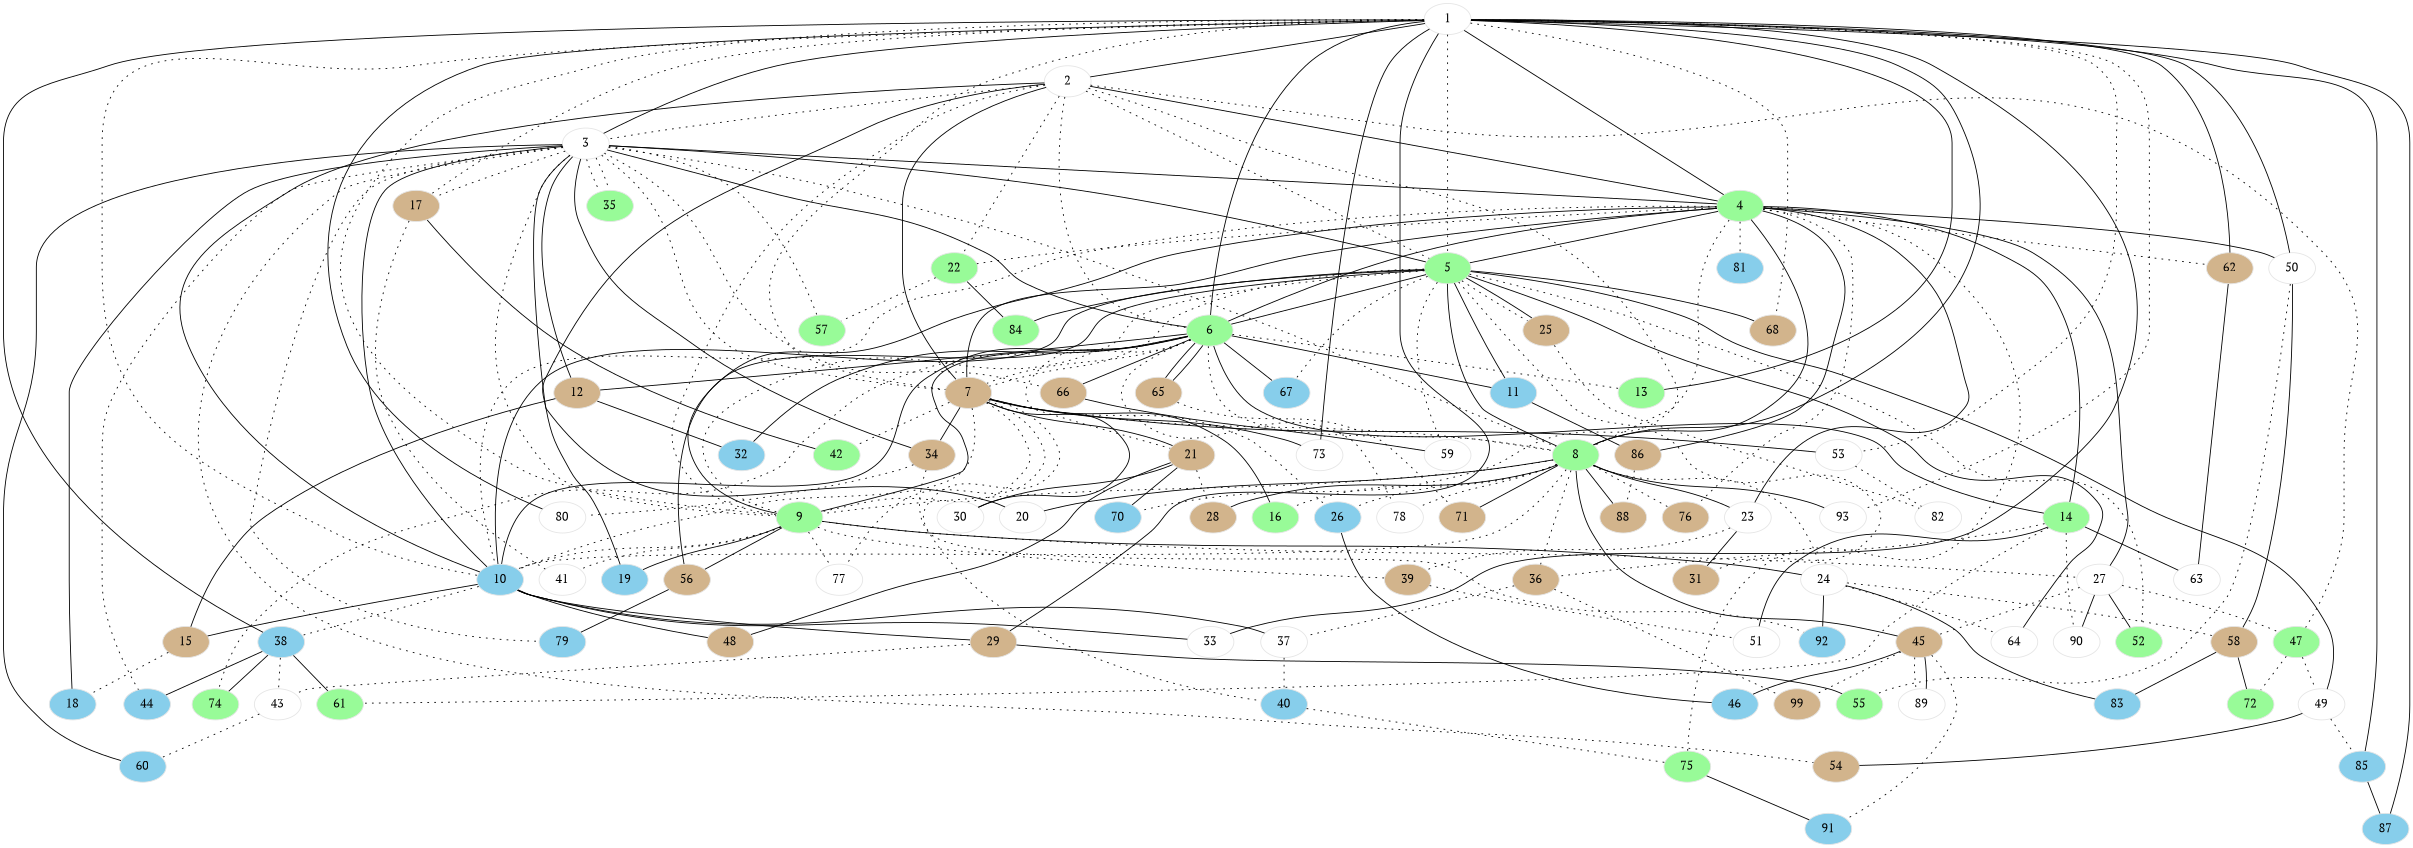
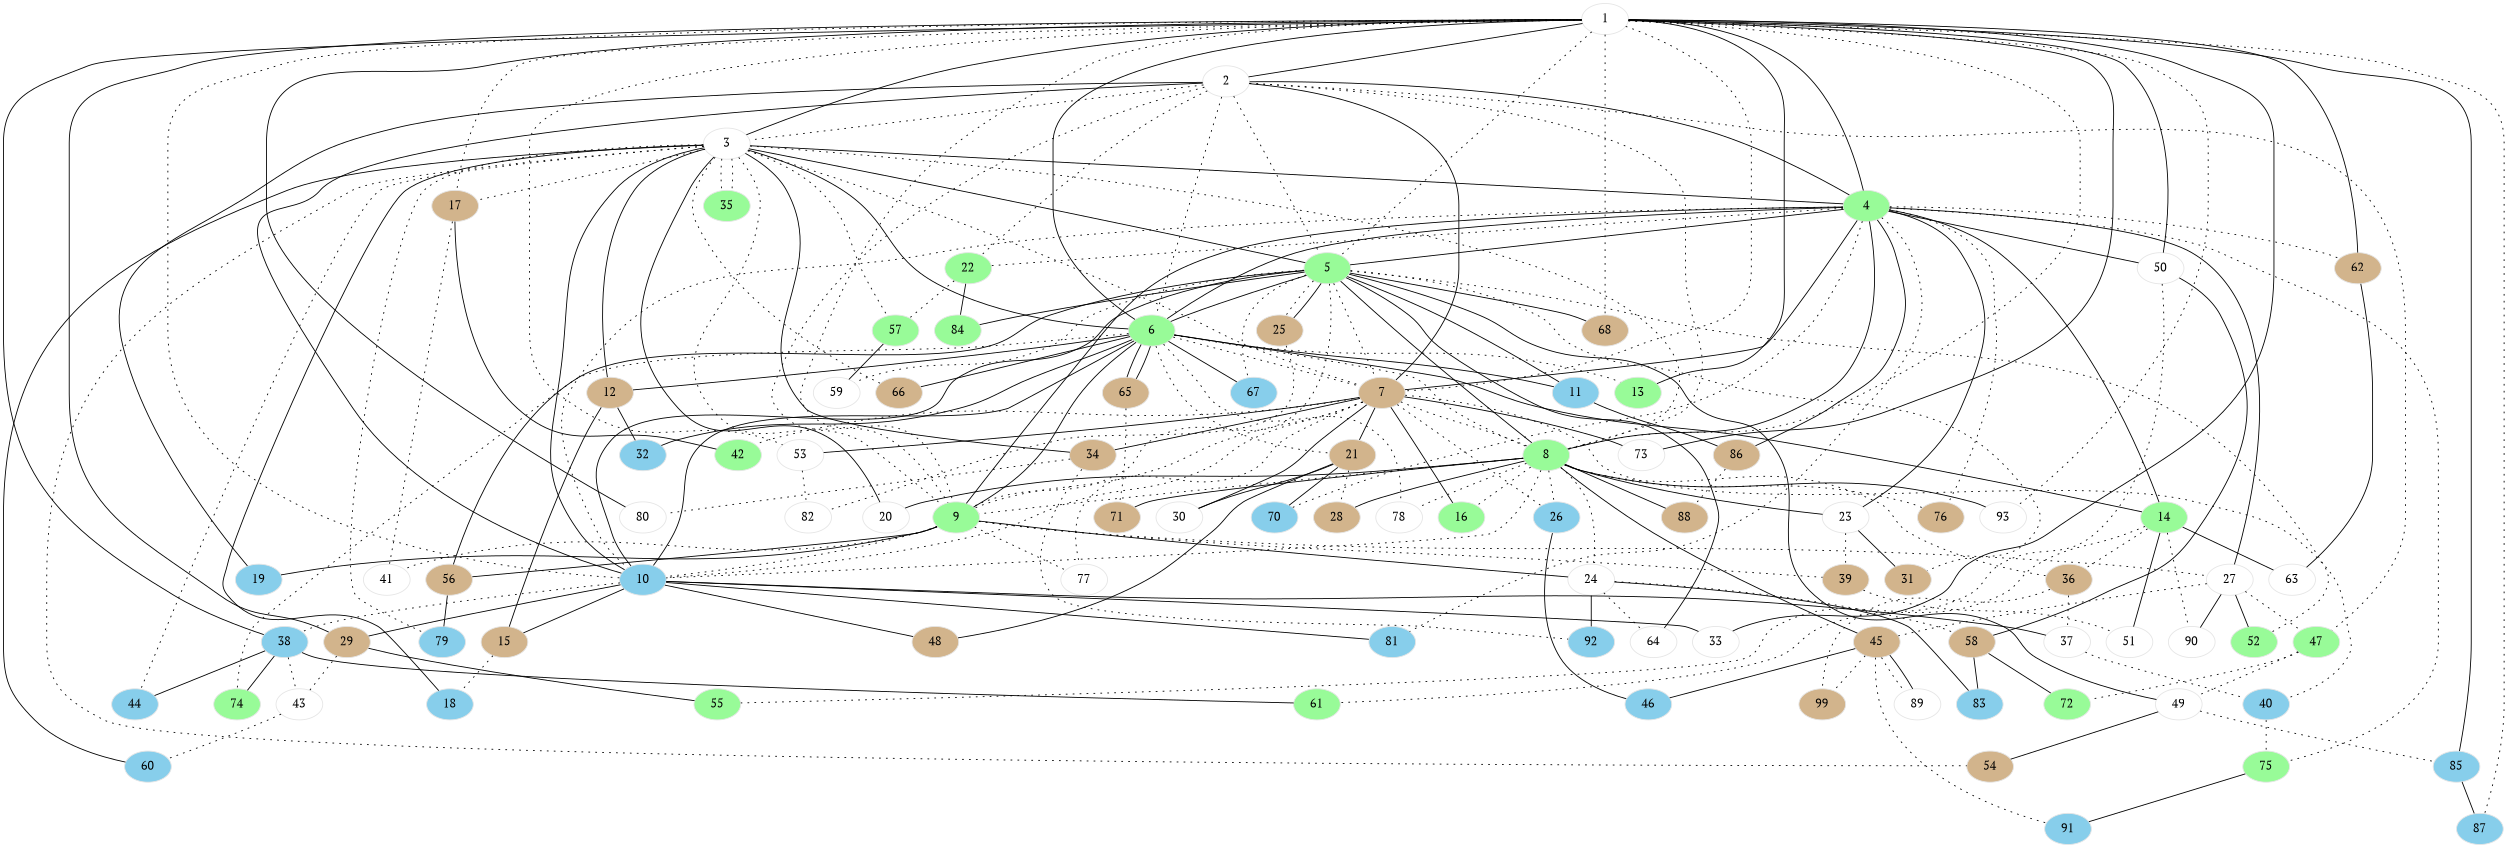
edge "1" -- "87": style solid -> dotted
edge "1" -- "8": style solid -> dotted
edge "66" -- "59": now "57" -- "59"
edge "10" -- "81": added
